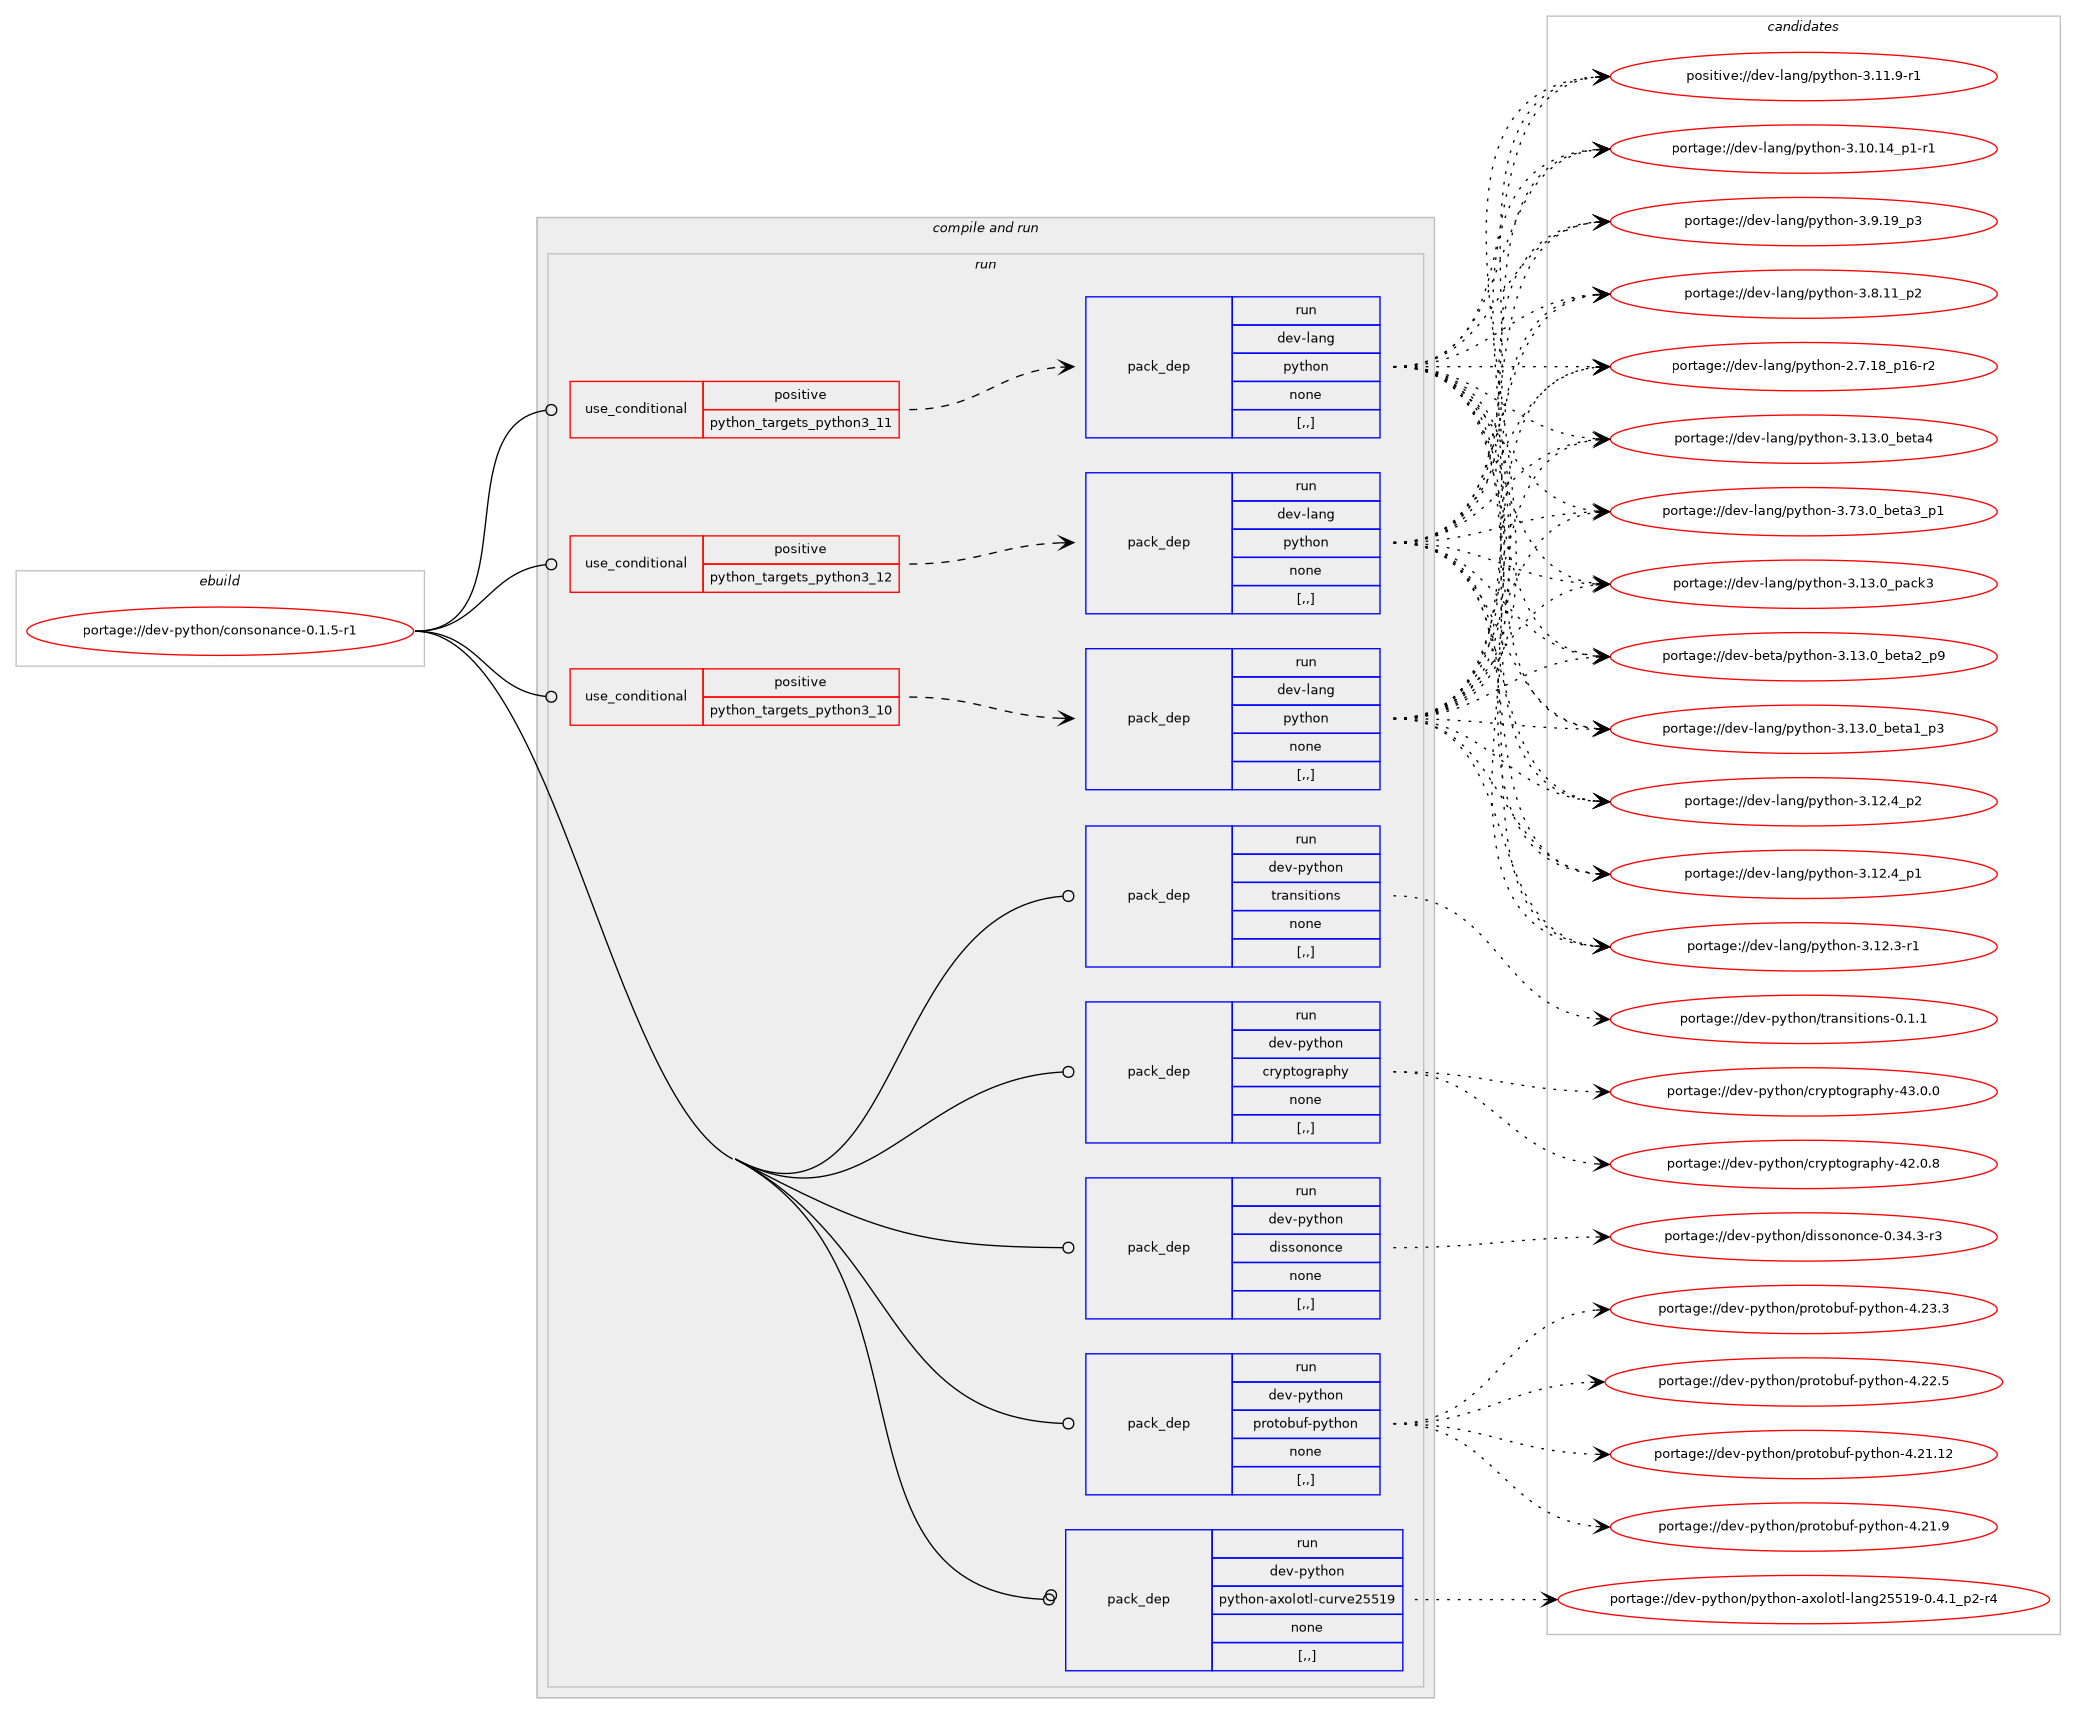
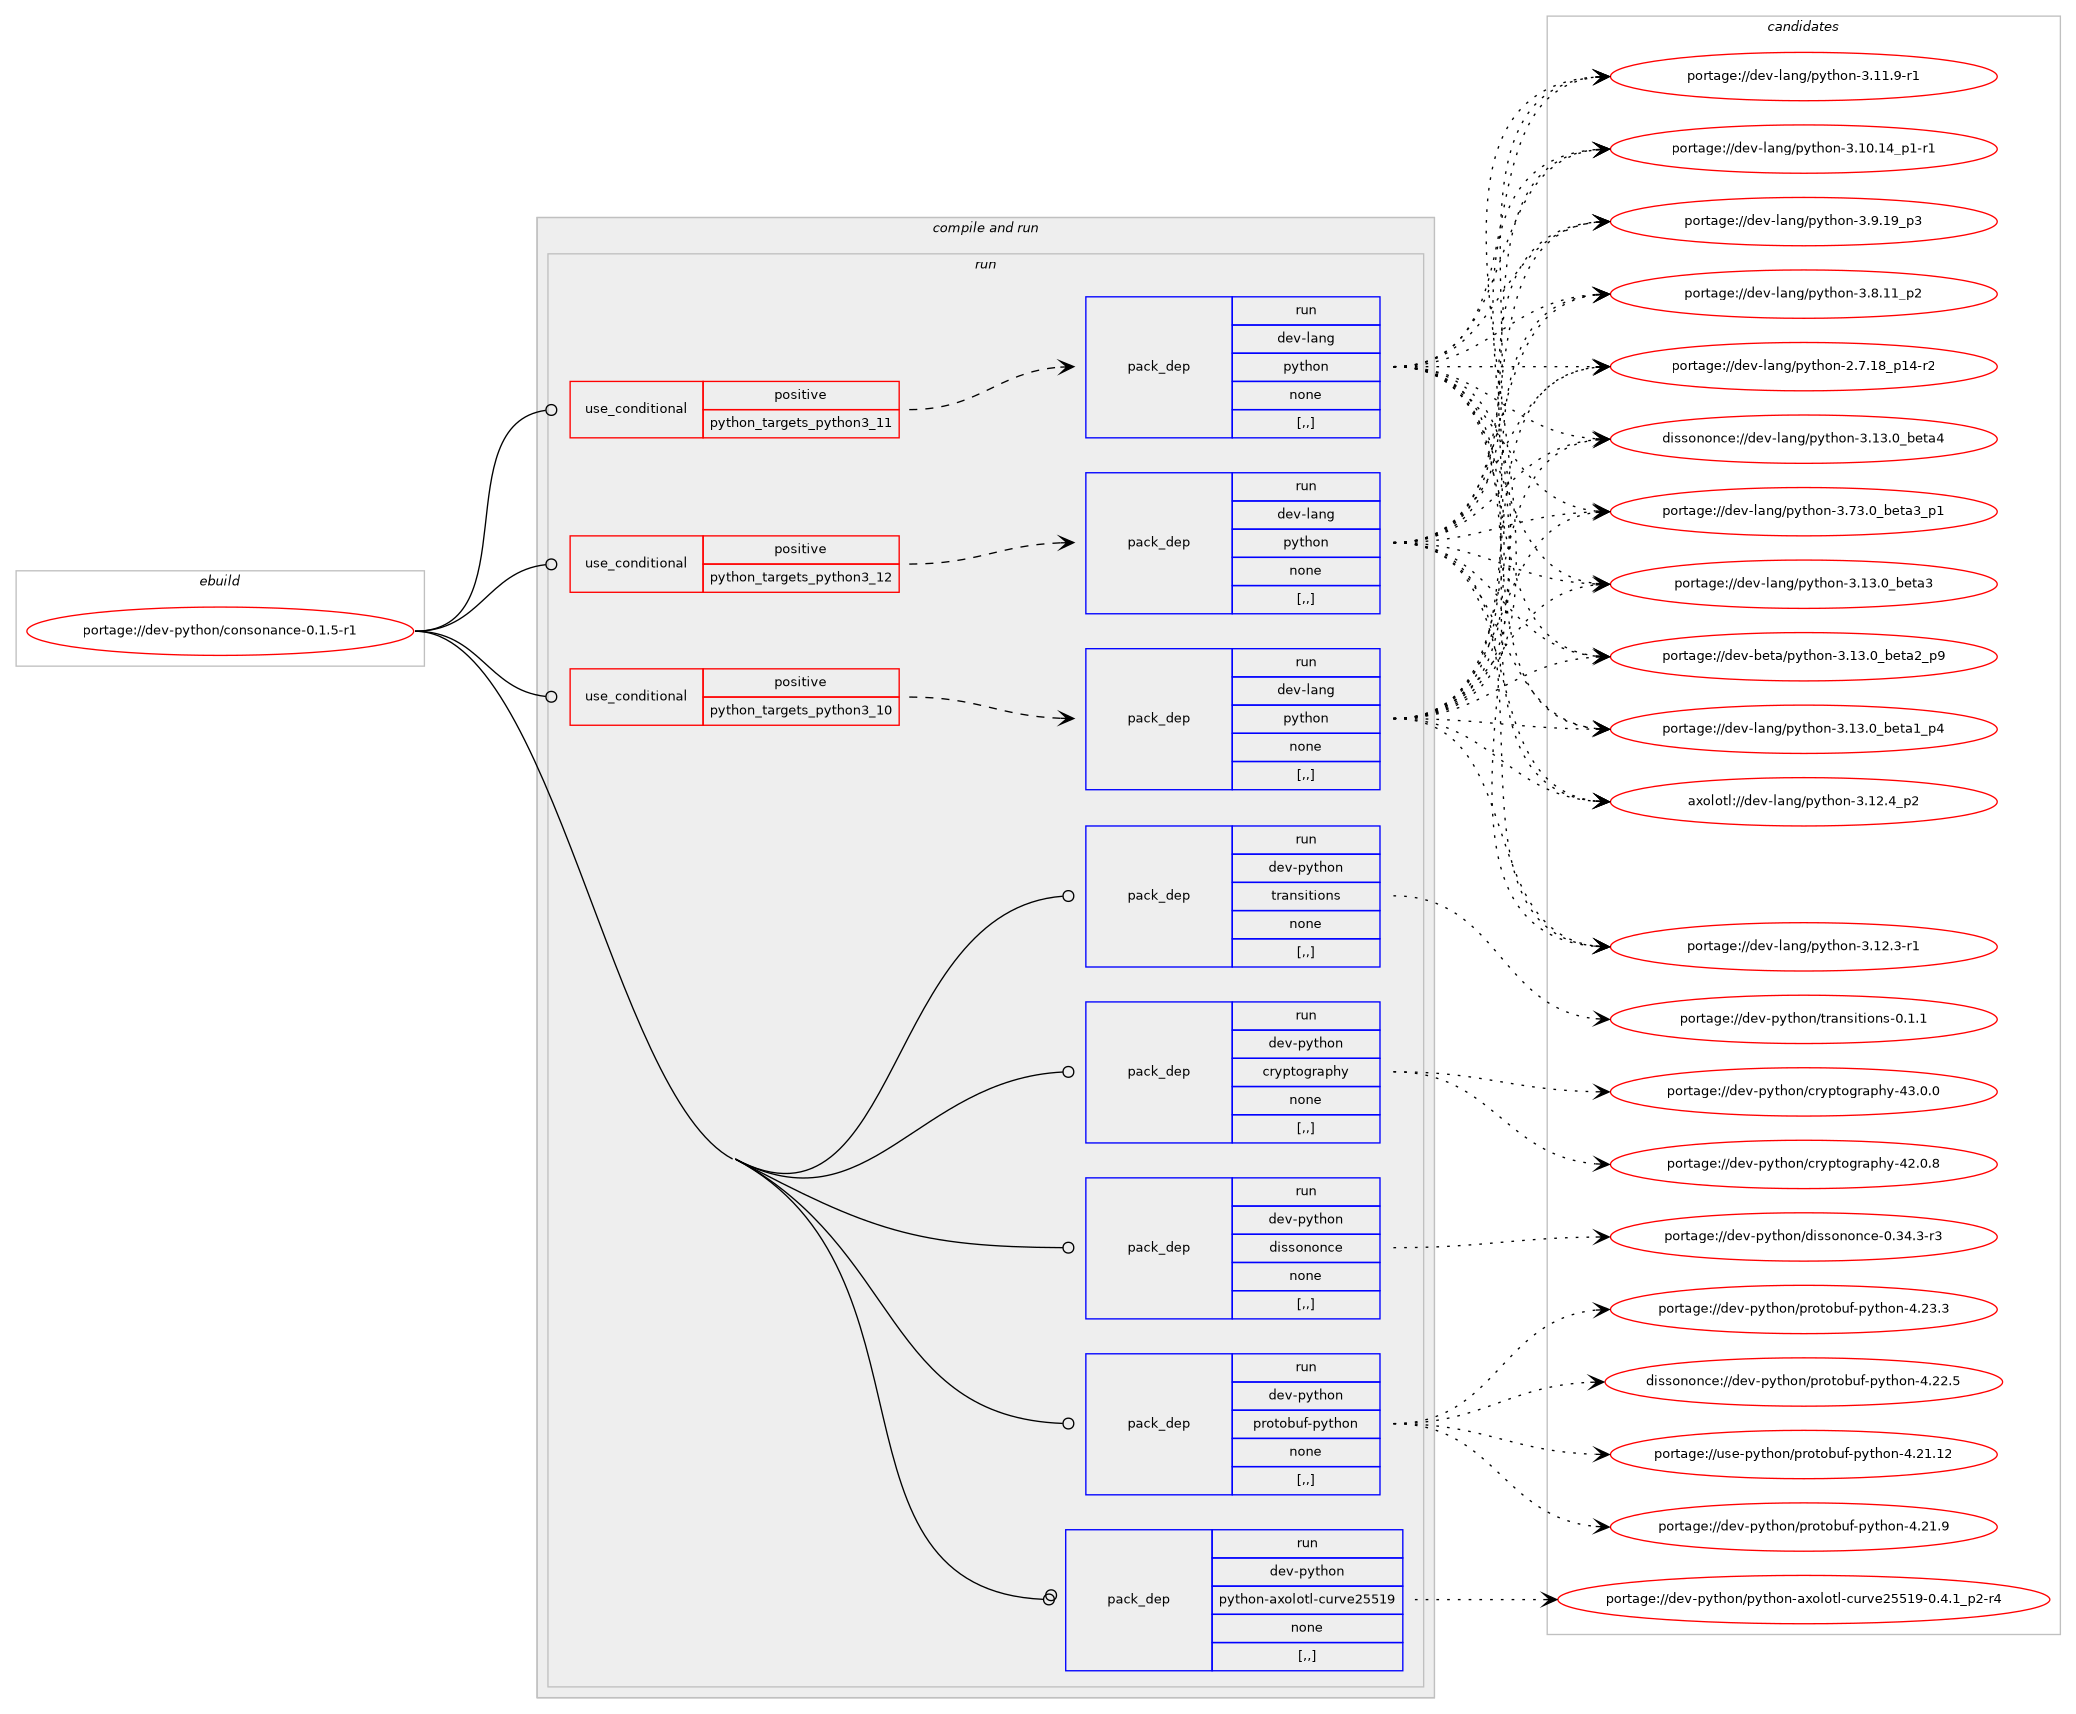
node "positive://dev-lang/python-3.11.9-r1": label "positive://dev-lang/python-3.11.9-r1" -> "portage://dev-lang/python-3.11.9-r1"
node "portage://dev-lang/python-2.7.18_p16-r2": label "portage://dev-lang/python-2.7.18_p16-r2" -> "portage://dev-lang/python-2.7.18_p14-r2"
node "portage://dev-lang/python-3.13.0_beta4": label "portage://dev-lang/python-3.13.0_beta4" -> "dissononce://dev-lang/python-3.13.0_beta4"
node "portage://dev-lang/python-3.13.0_pack3": label "portage://dev-lang/python-3.13.0_pack3" -> "portage://dev-lang/python-3.13.0_beta3"
node "portage://dev-lang/python-3.13.0_beta1_p3": label "portage://dev-lang/python-3.13.0_beta1_p3" -> "portage://dev-lang/python-3.13.0_beta1_p4"
node "portage://dev-lang/python-3.12.4_p2": label "portage://dev-lang/python-3.12.4_p2" -> "axolotl://dev-lang/python-3.12.4_p2"
node "portage://dev-lang/python-3.12.4_p1": removed
node "portage://dev-python/protobuf-python-4.22.5": label "portage://dev-python/protobuf-python-4.22.5" -> "dissononce://dev-python/protobuf-python-4.22.5"
node "portage://dev-python/protobuf-python-4.21.12": label "portage://dev-python/protobuf-python-4.21.12" -> "portage://use-python/protobuf-python-4.21.12"
node "portage://dev-python/python-axolotl-lang25519-0.4.1_p2-r4": label "portage://dev-python/python-axolotl-lang25519-0.4.1_p2-r4" -> "portage://dev-python/python-axolotl-curve25519-0.4.1_p2-r4"
